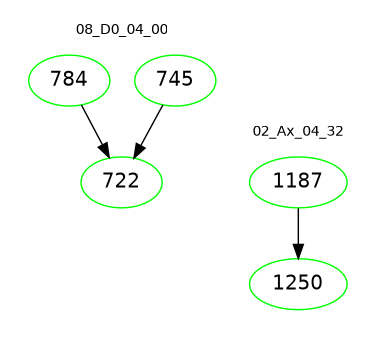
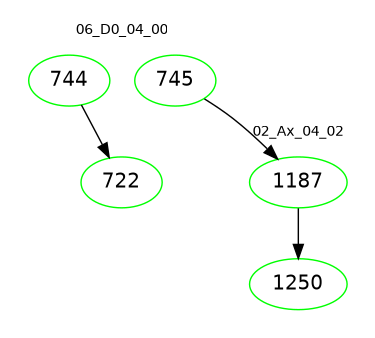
cluster "08_D0_04_00": label "08_D0_04_00" -> "06_D0_04_00"
node "784": label "784" -> "744"
edge "745" -> "722": now "745" -> "1187"
cluster "02_Ax_04_32": label "02_Ax_04_32" -> "02_Ax_04_02"
